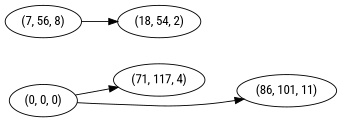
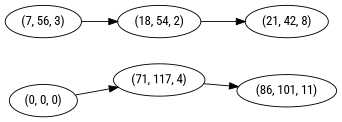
node "(7, 56, 8)": label "(7, 56, 8)" -> "(7, 56, 3)"
node "(21, 42, 8)": added
edge "(0, 0, 0)" -> "(86, 101, 11)": now "(71, 117, 4)" -> "(86, 101, 11)"
